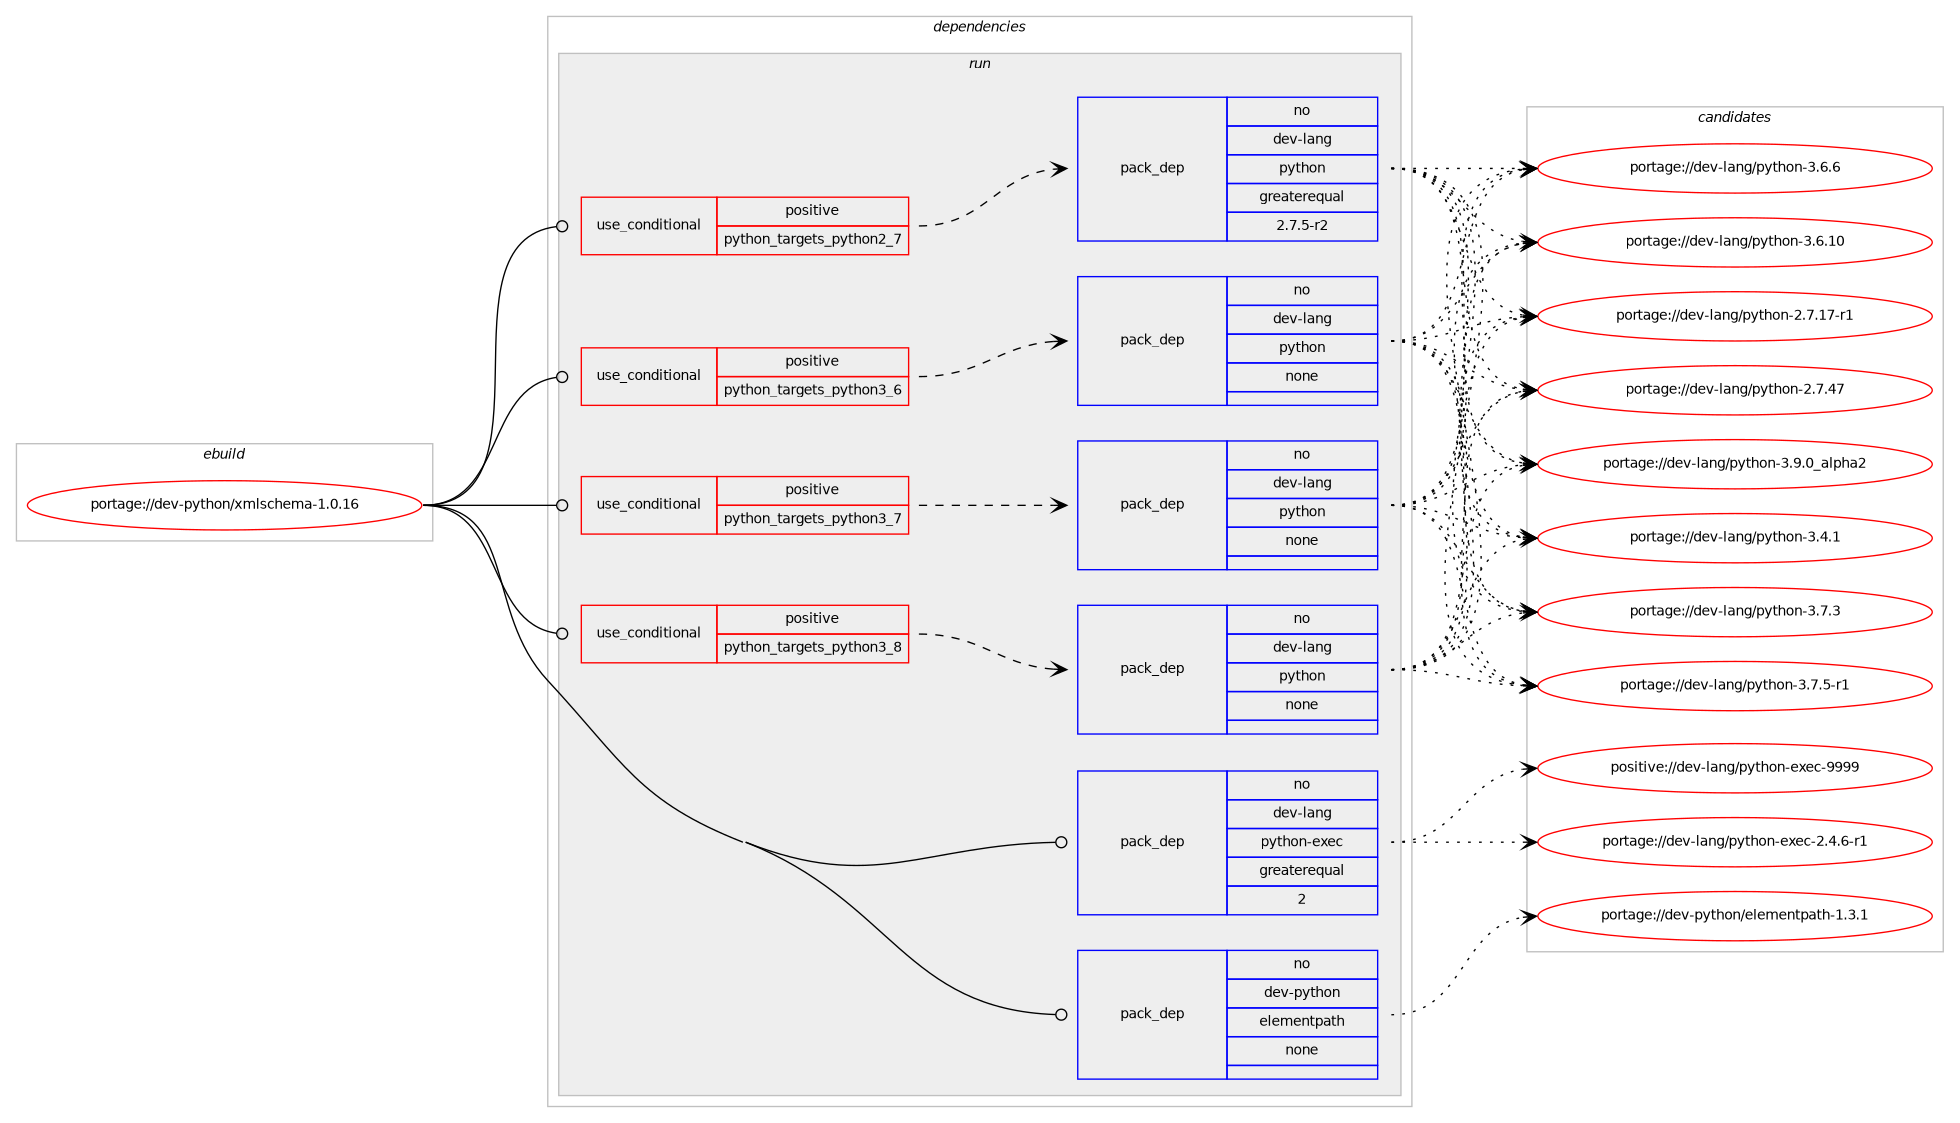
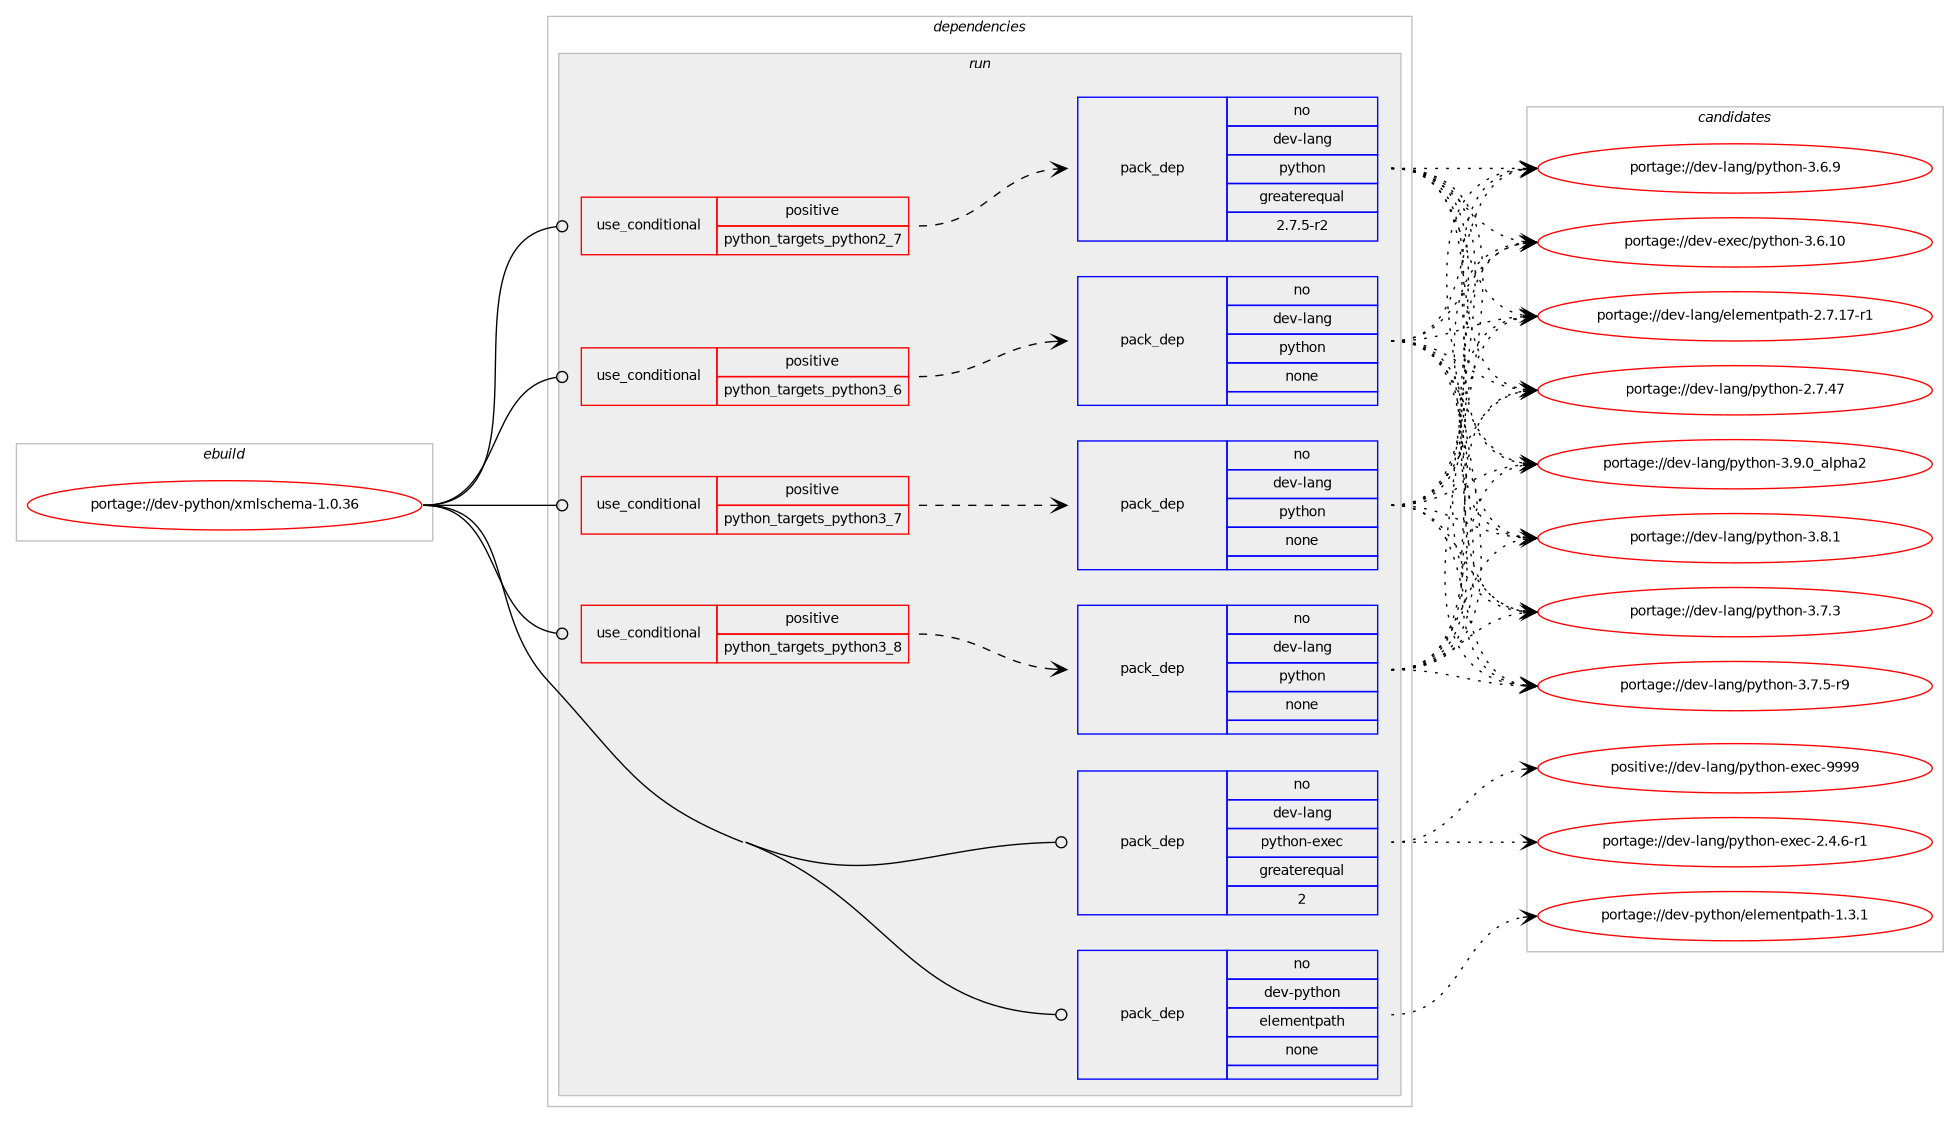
node "portage://dev-lang/python-3.6.6": label "portage://dev-lang/python-3.6.6" -> "portage://dev-lang/python-3.6.9"
node "portage://dev-lang/python-3.6.10": label "portage://dev-lang/python-3.6.10" -> "portage://dev-exec/python-3.6.10"
node "portage://dev-lang/python-2.7.17-r1": label "portage://dev-lang/python-2.7.17-r1" -> "portage://dev-lang/elementpath-2.7.17-r1"
node "portage://dev-python/xmlschema-1.0.16": label "portage://dev-python/xmlschema-1.0.16" -> "portage://dev-python/xmlschema-1.0.36"
node "portage://dev-lang/python-3.4.1": label "portage://dev-lang/python-3.4.1" -> "portage://dev-lang/python-3.8.1"
node "portage://dev-lang/python-3.7.5-r1": label "portage://dev-lang/python-3.7.5-r1" -> "portage://dev-lang/python-3.7.5-r9"
